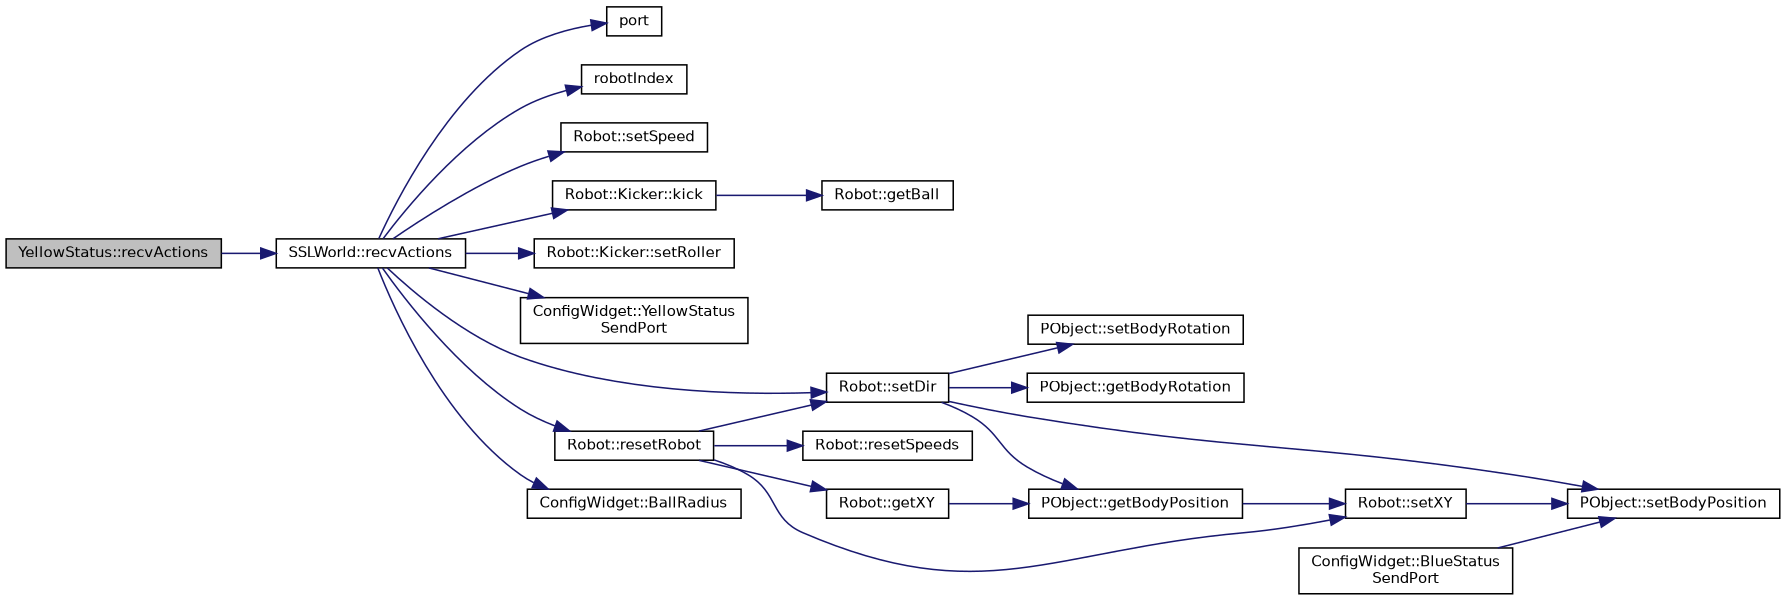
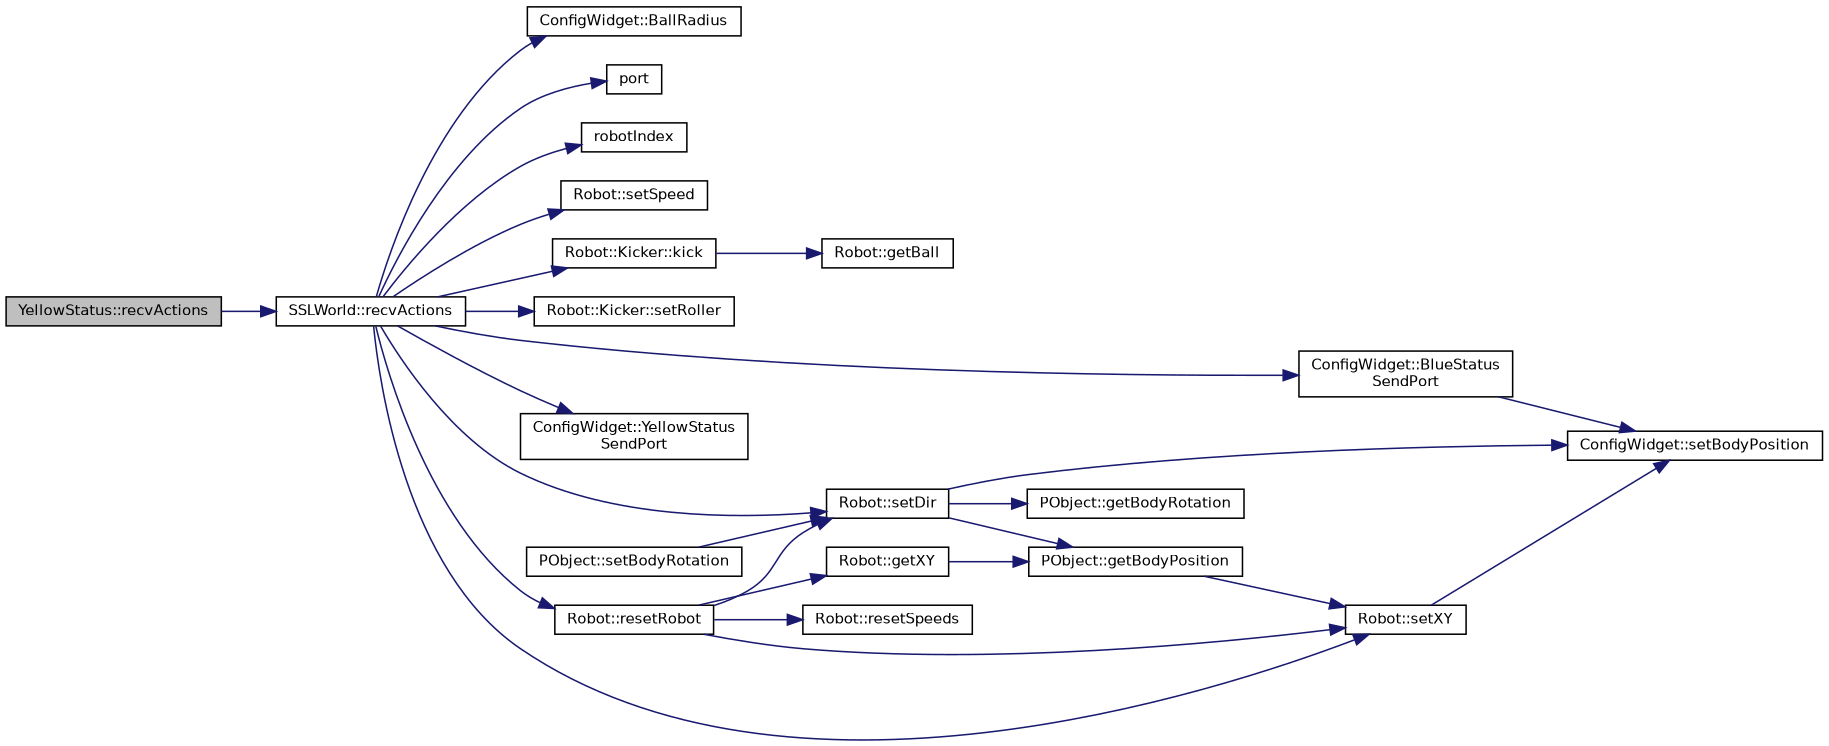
edge "Robot::setDir" -> "PObject::setBodyRotation": reversed
edge "SSLWorld::recvActions" -> "ConfigWidget::BlueStatus SendPort": added
node "PObject::setBodyPosition": label "PObject::setBodyPosition" -> "ConfigWidget::setBodyPosition"
edge "SSLWorld::recvActions" -> "Robot::setXY": added
